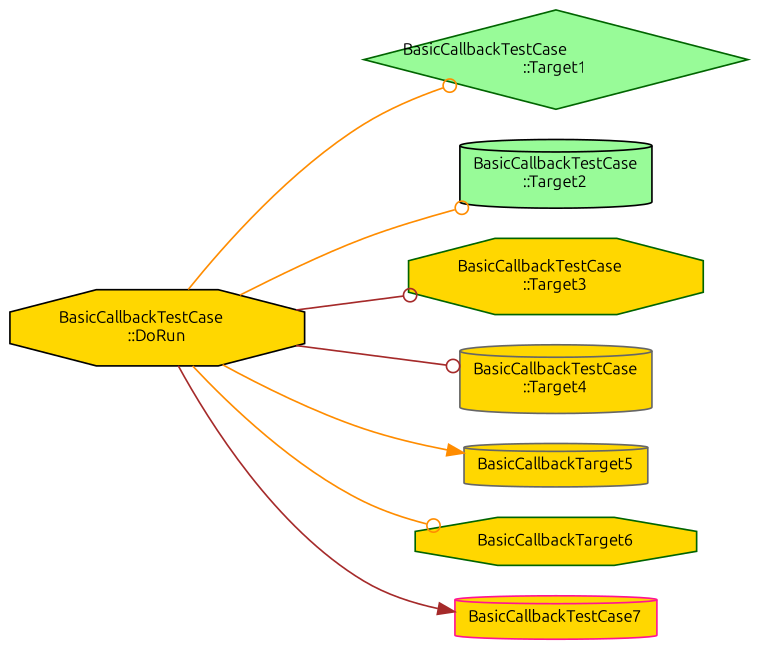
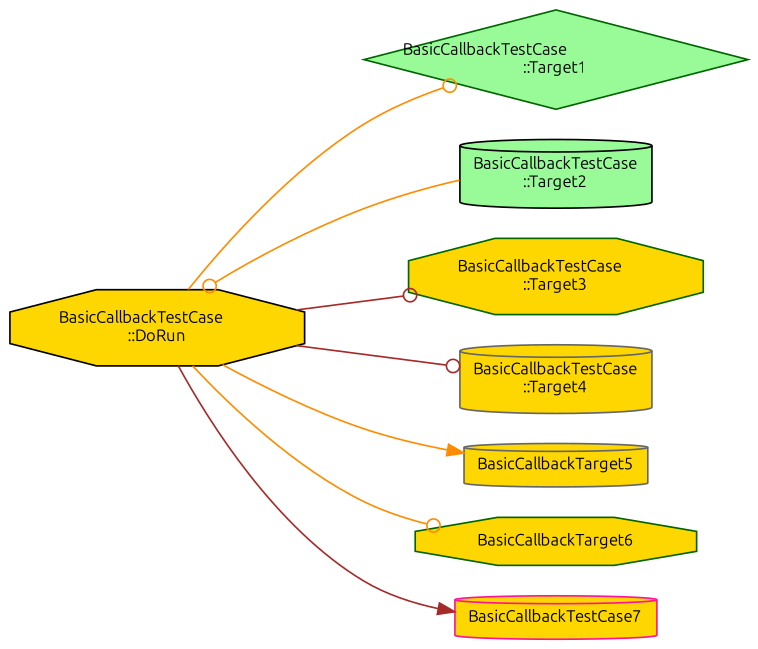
edge "BasicCallbackTestCase ::DoRun" -> "BasicCallbackTestCase ::Target2": reversed
